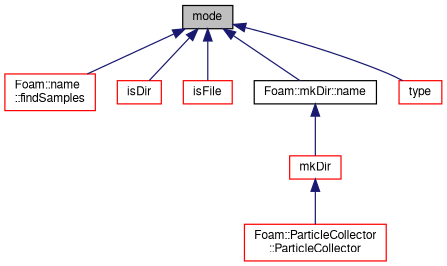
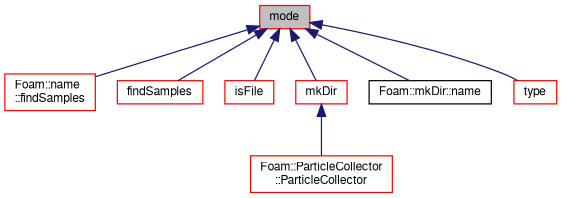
node "mode": color black -> red
node "isDir": label "isDir" -> "findSamples"
edge "mkDir" -> "Foam::mkDir::name": now "mkDir" -> "mode"
